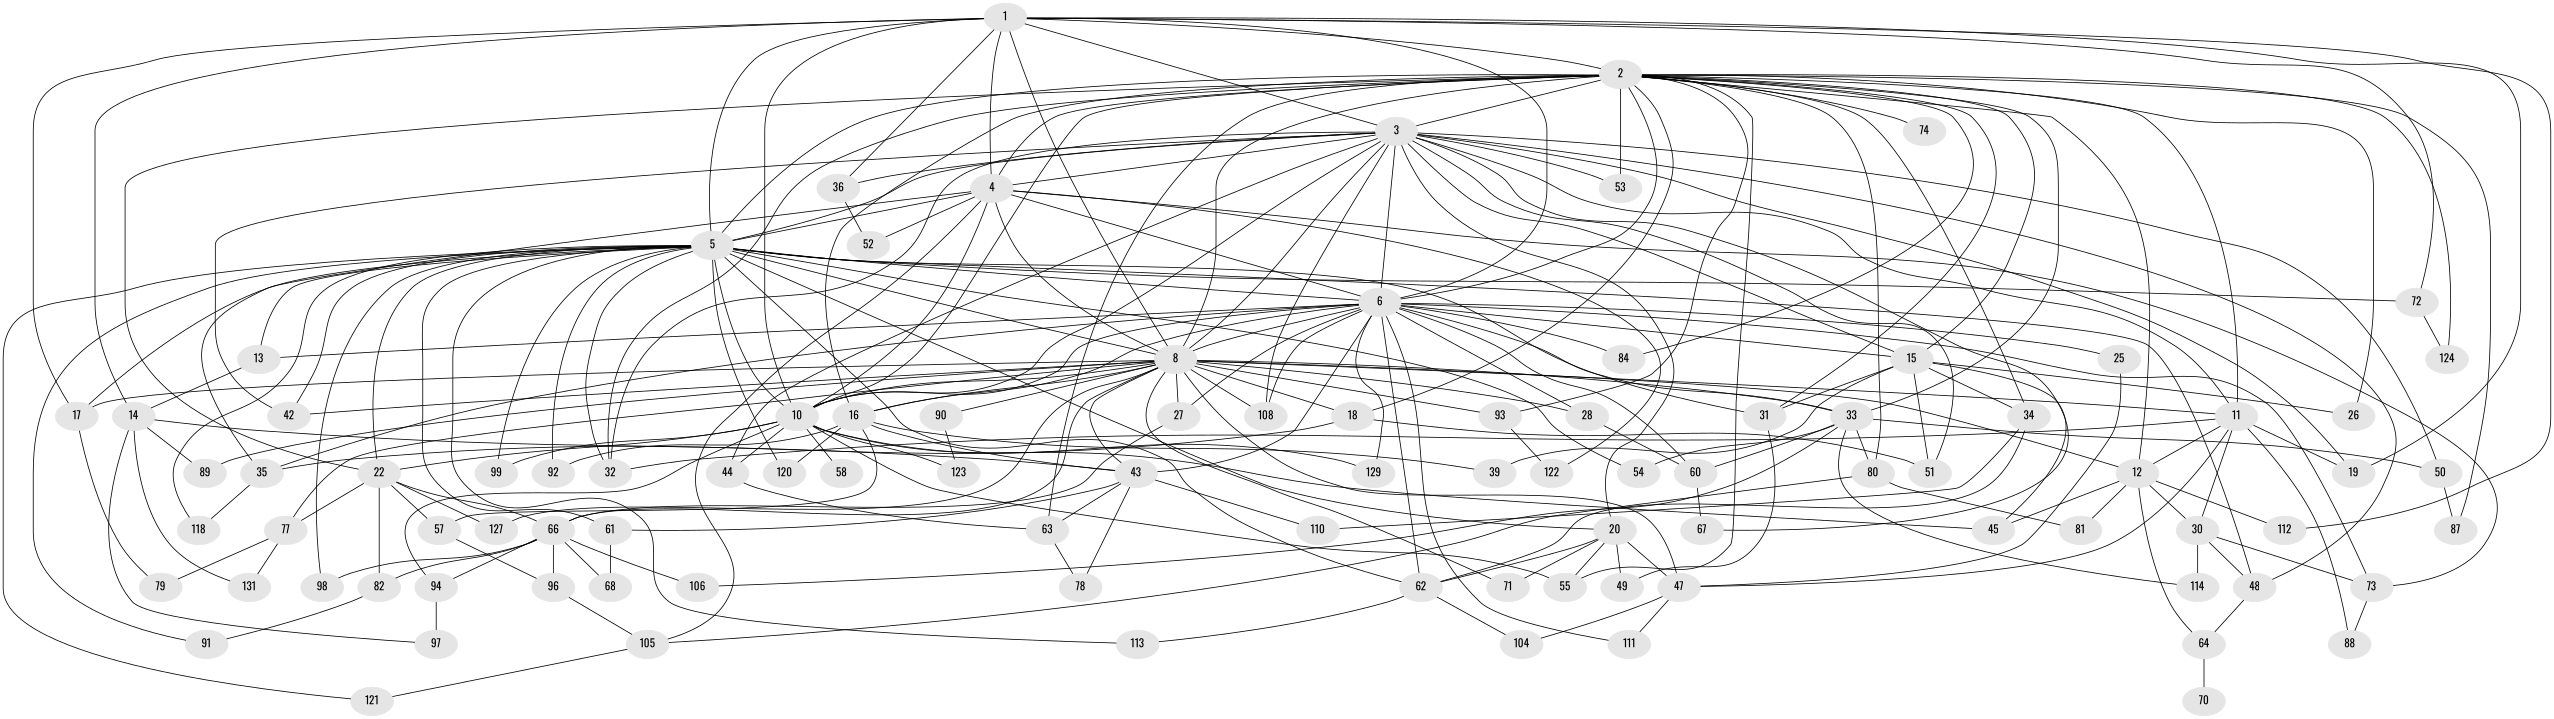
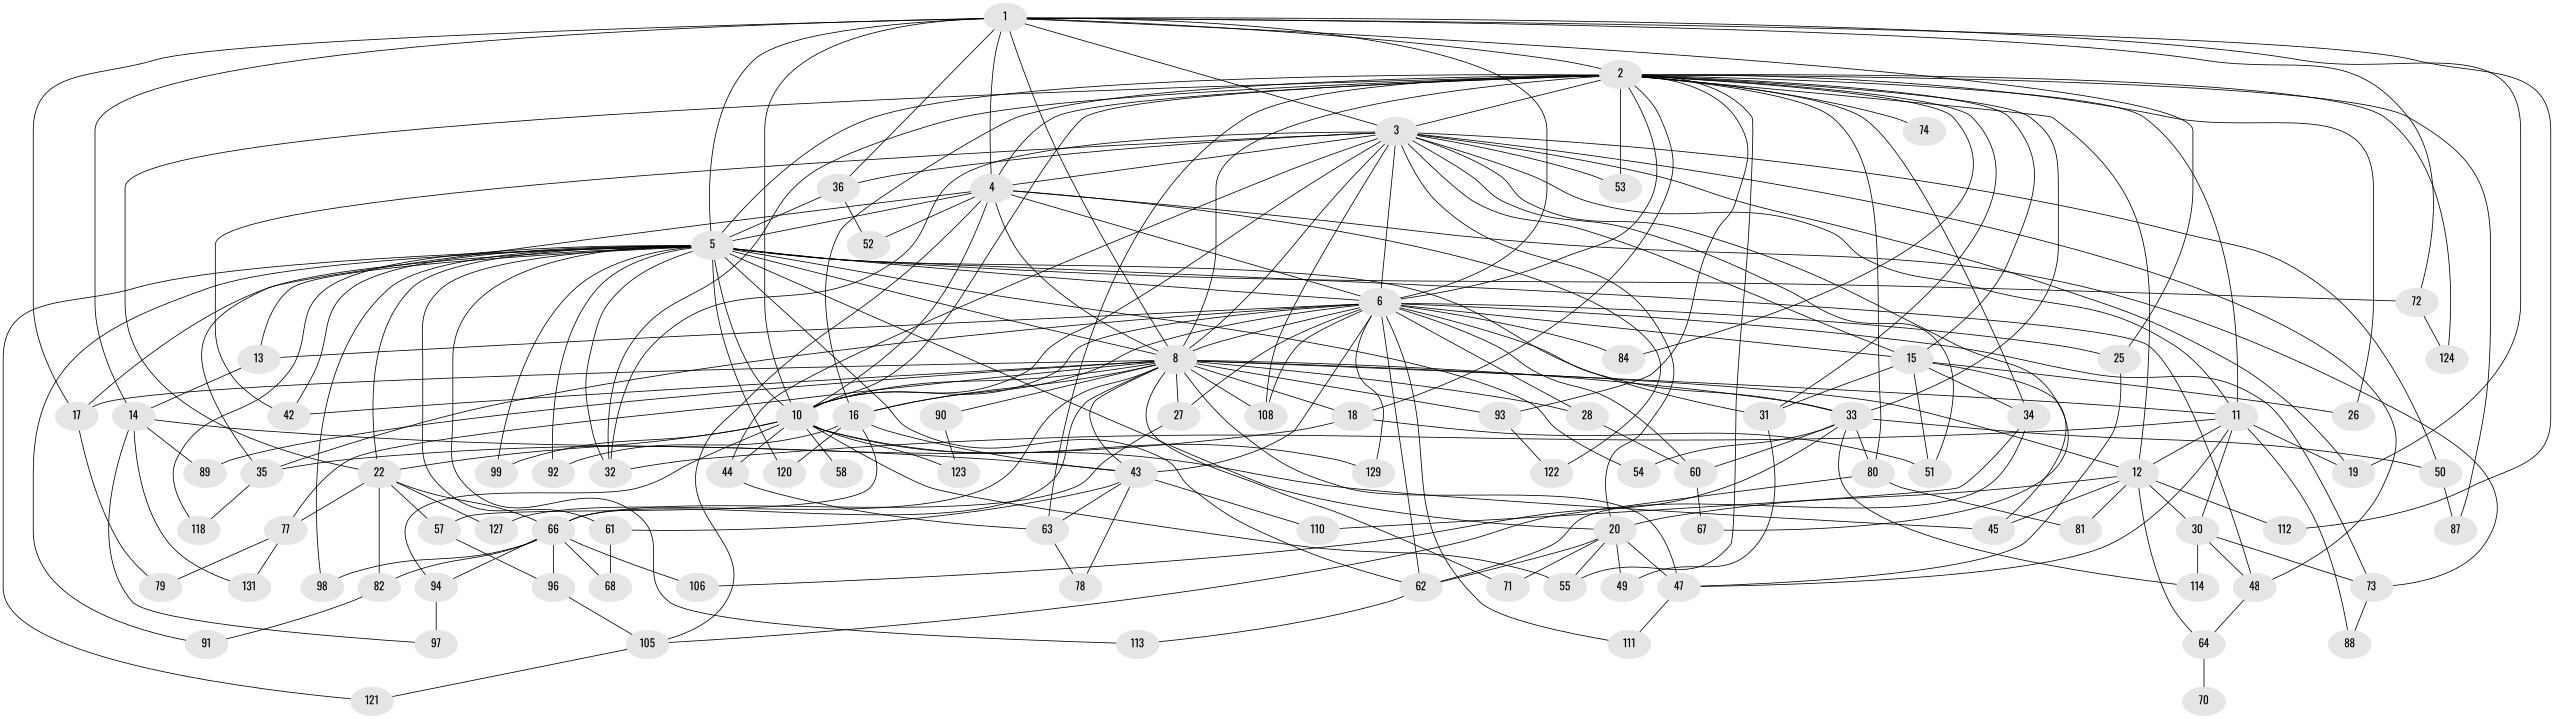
edge "1" -- "25": added
edge "3" -- "5": now "36" -- "5"
node "39": removed
edge "12" -- "20": added
node "104": removed
